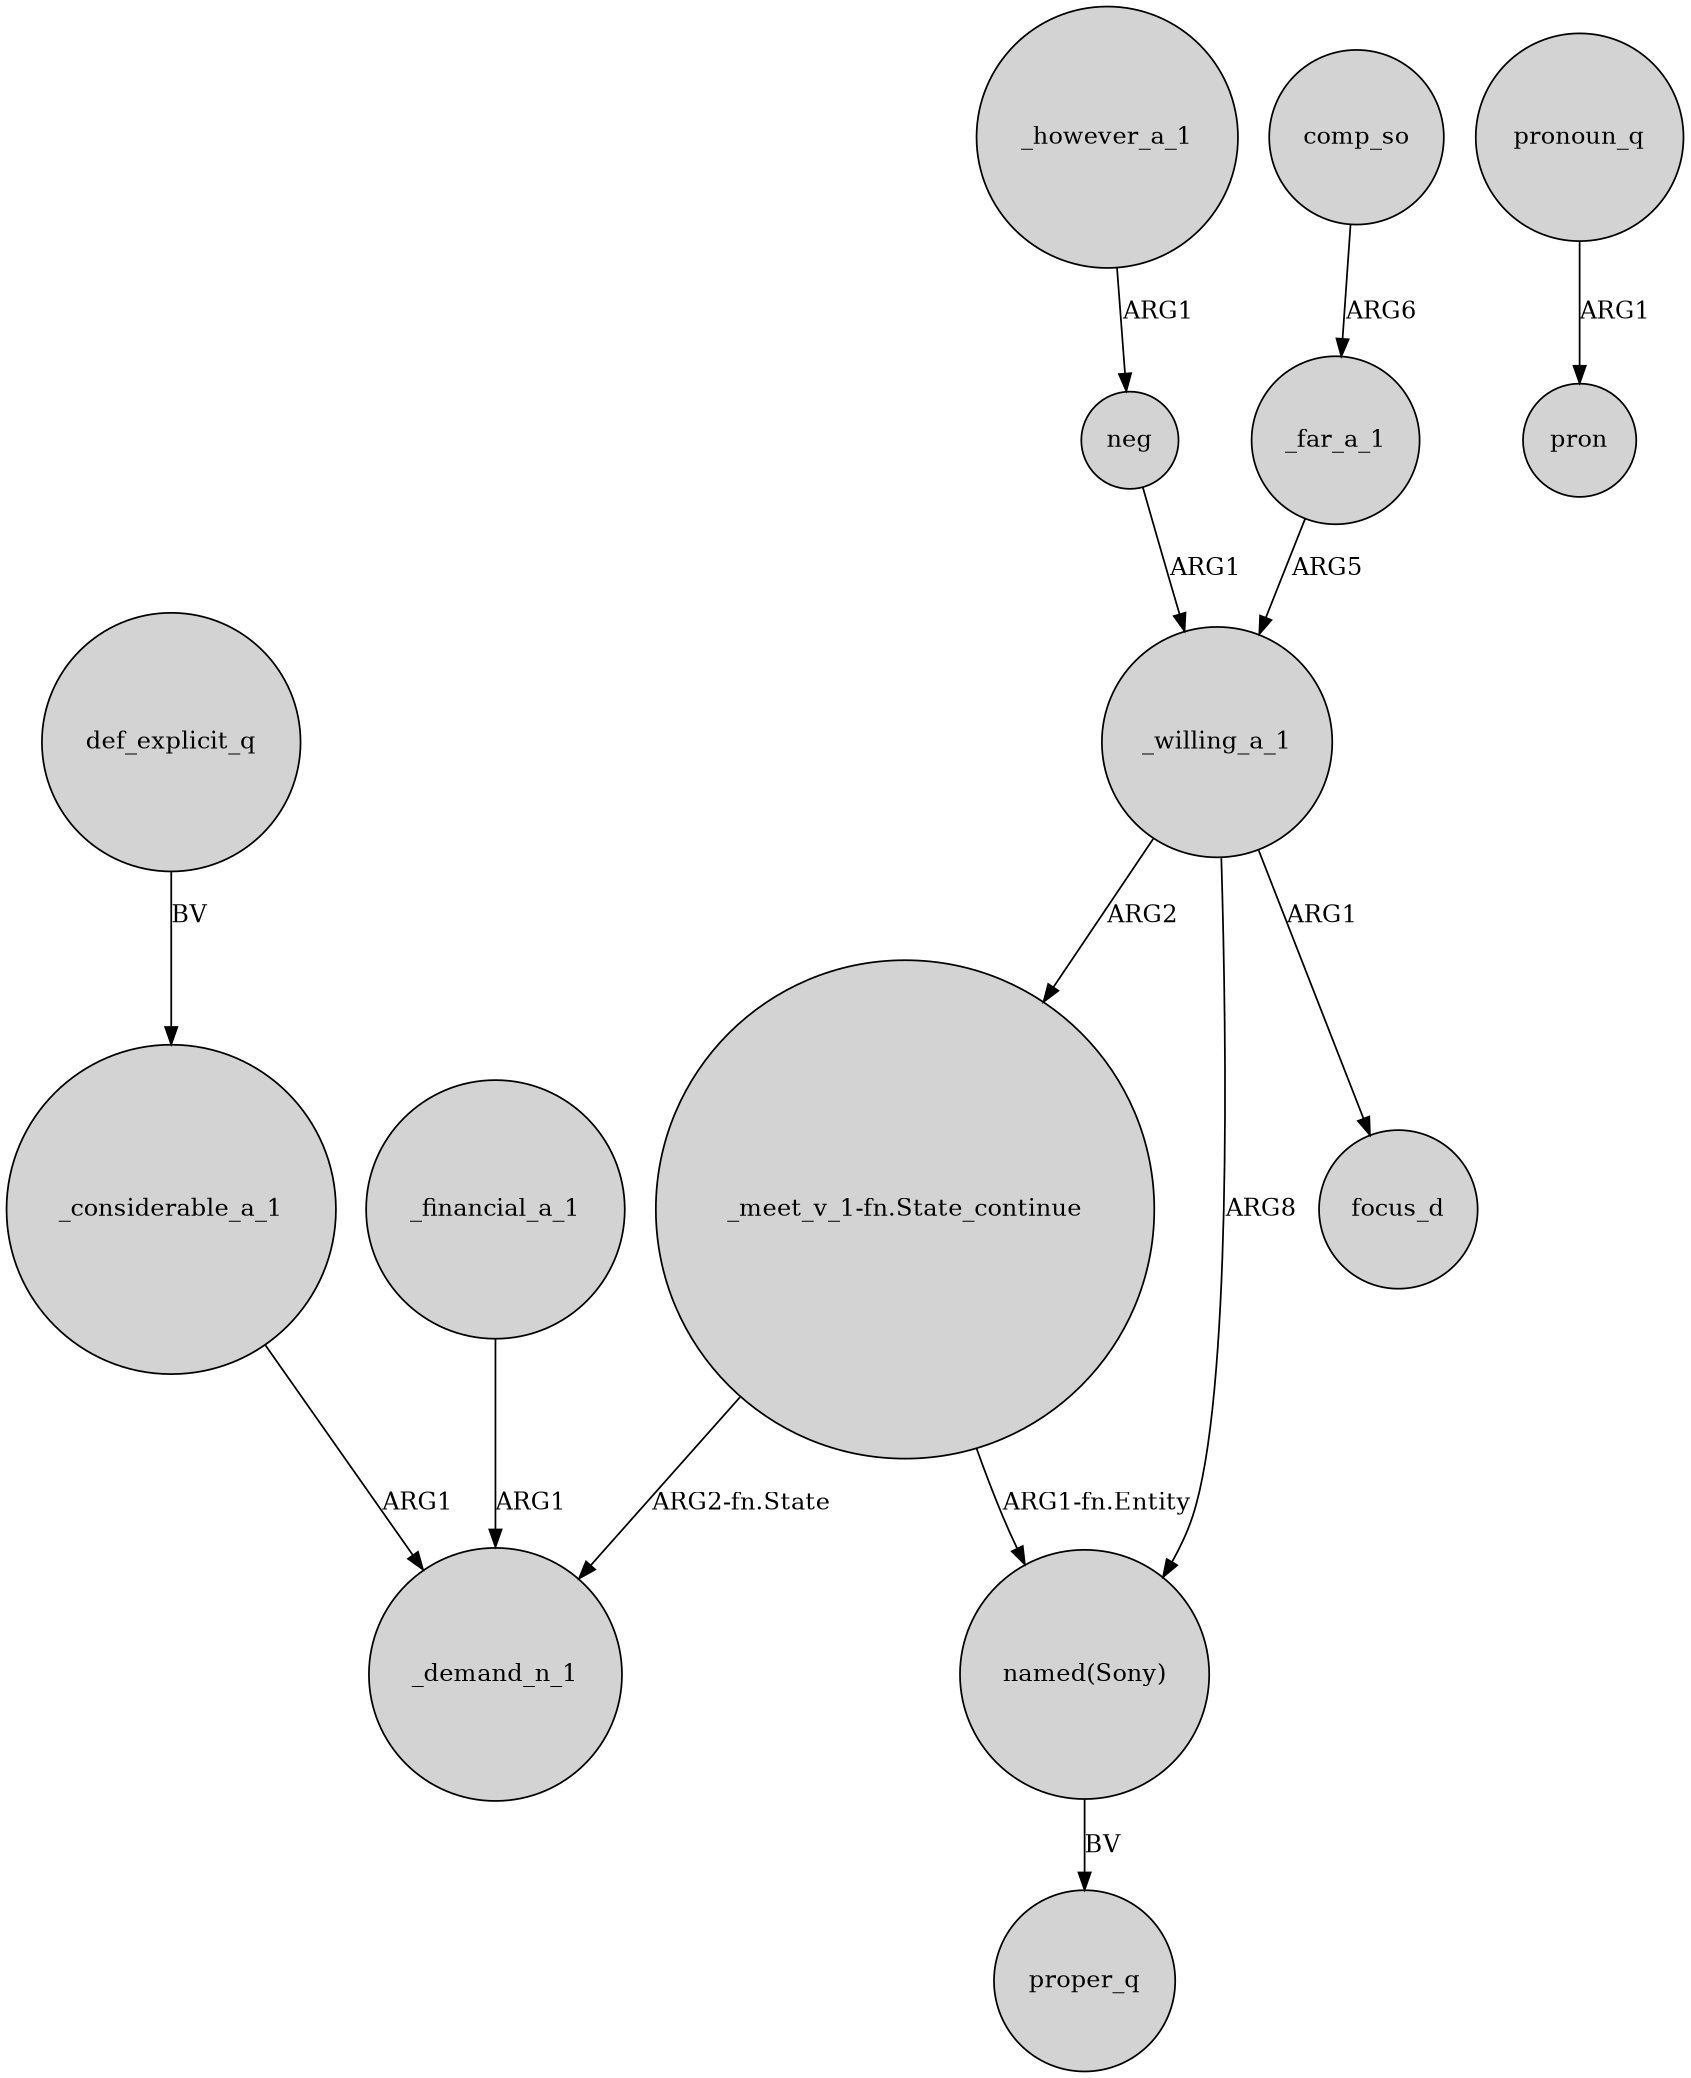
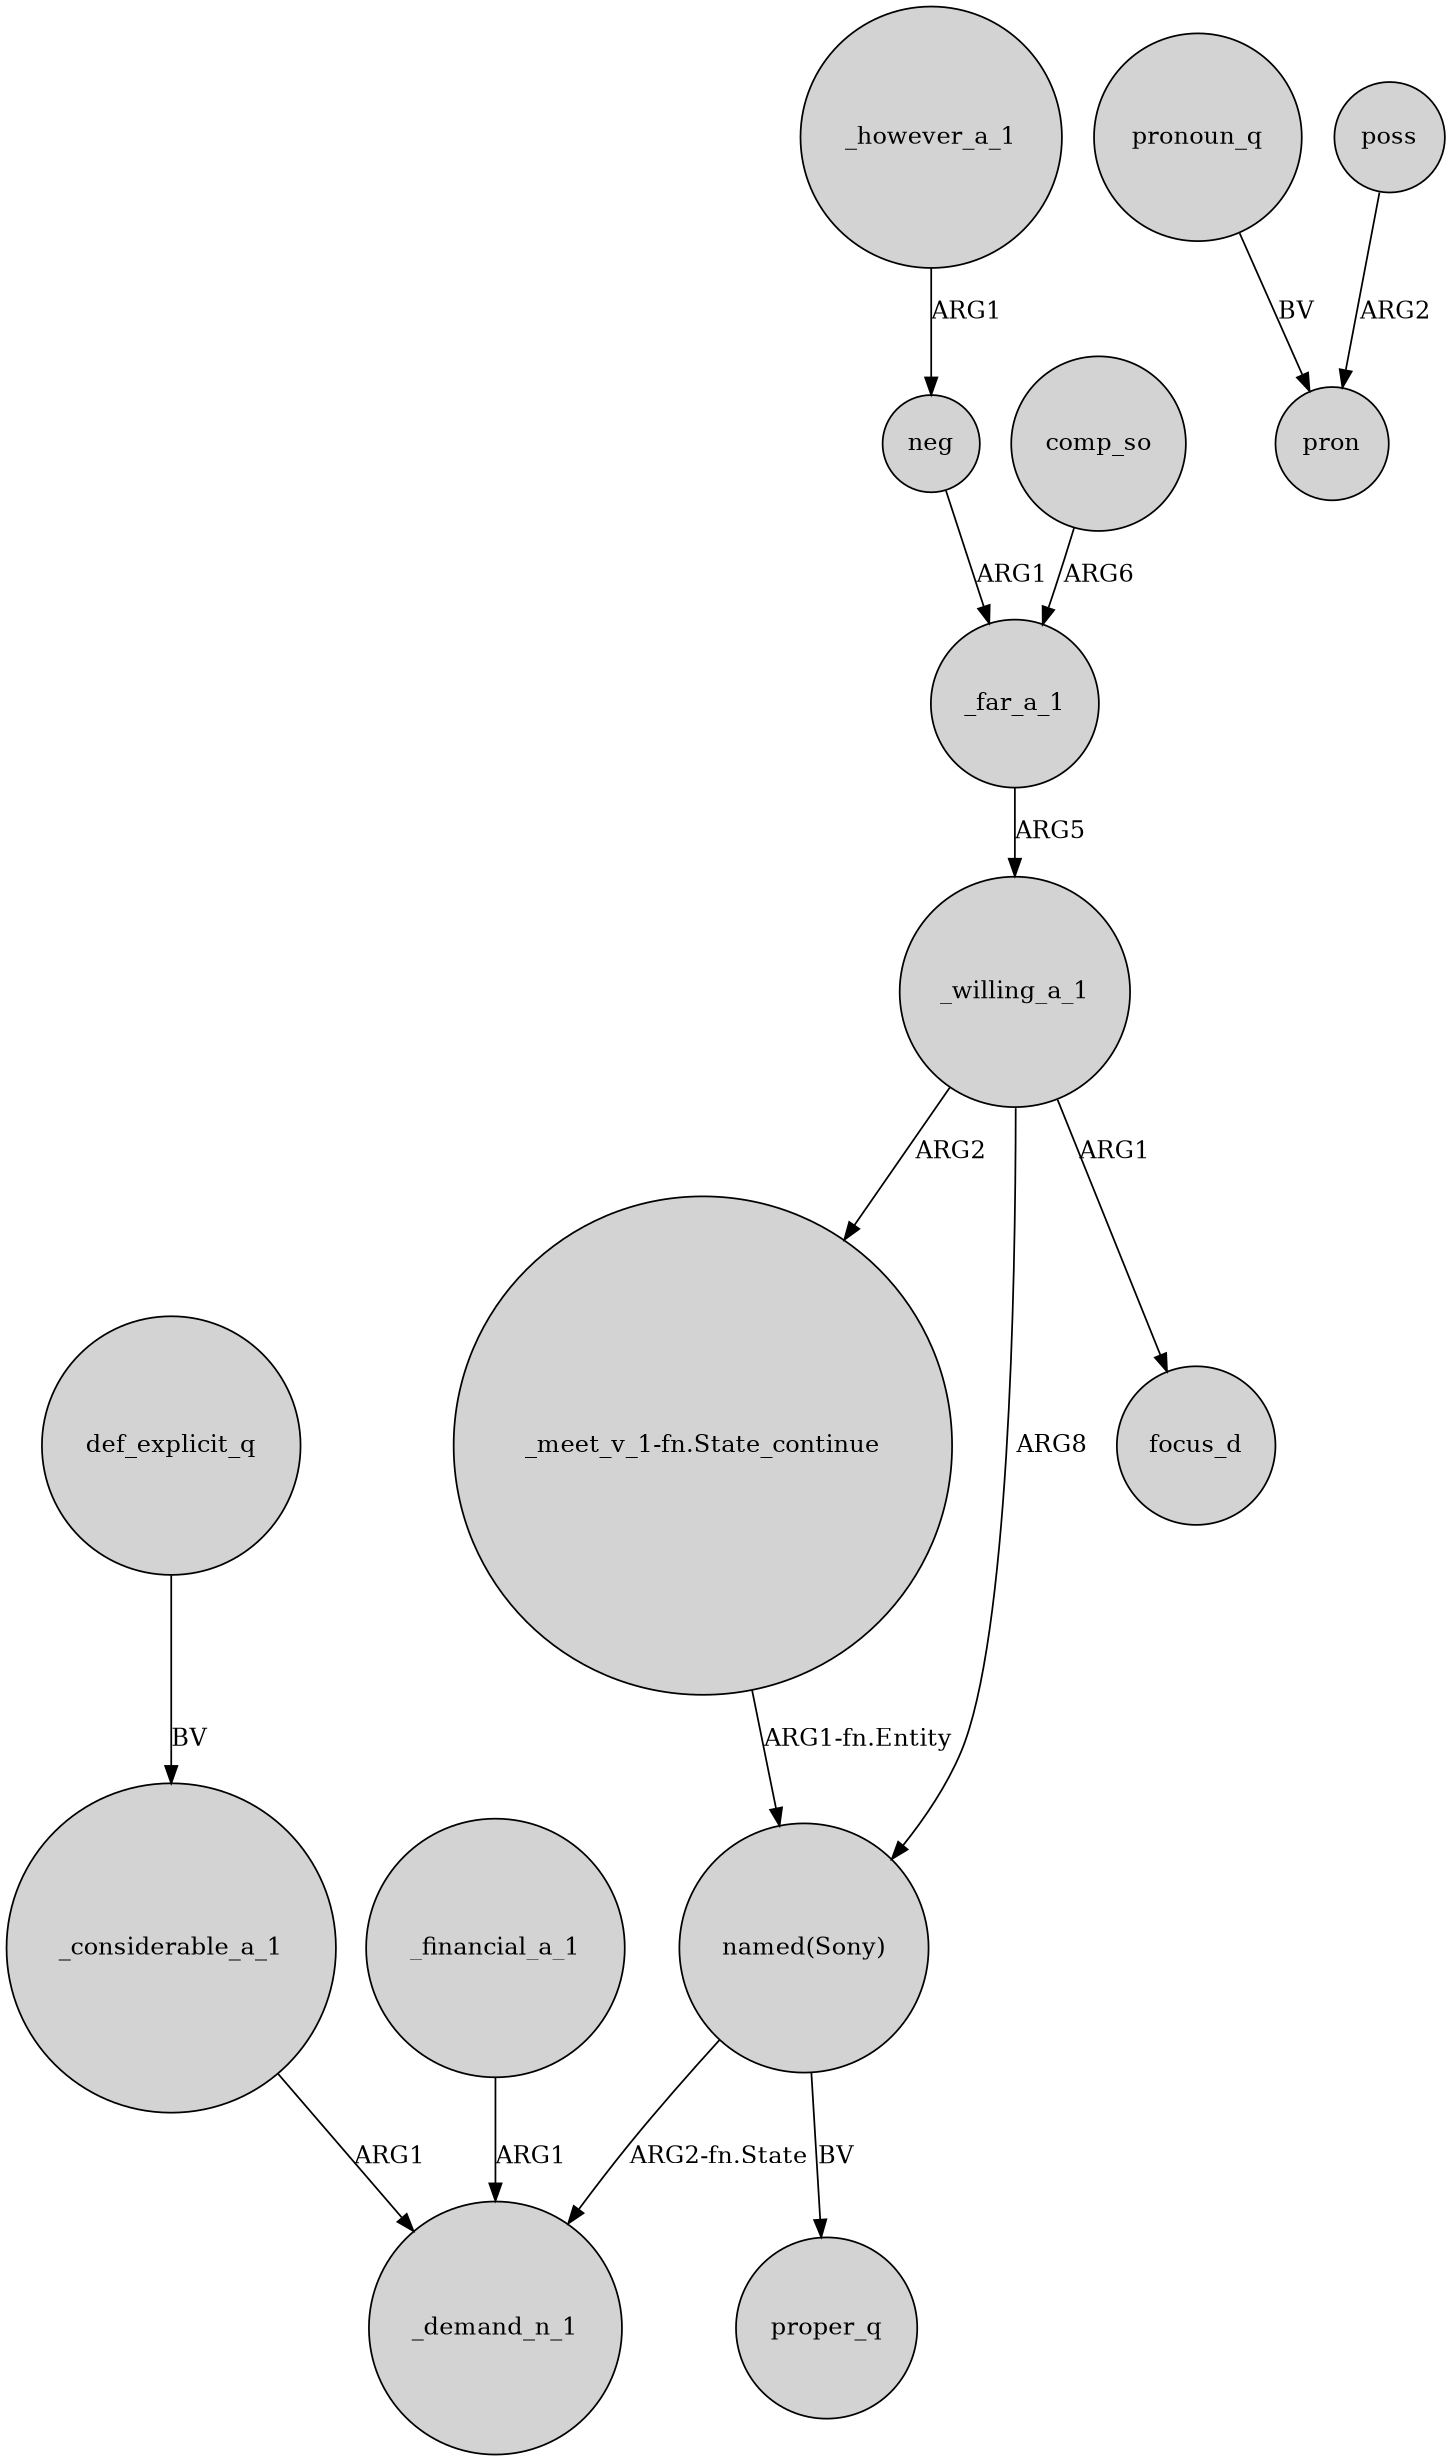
node "poss": added
edge "pronoun_q" -> "pron": label "ARG1" -> "BV"
edge "neg" -> "_willing_a_1": now "neg" -> "_far_a_1"
edge "_meet_v_1-fn.State_continue" -> "_demand_n_1": now "named(Sony)" -> "_demand_n_1"
